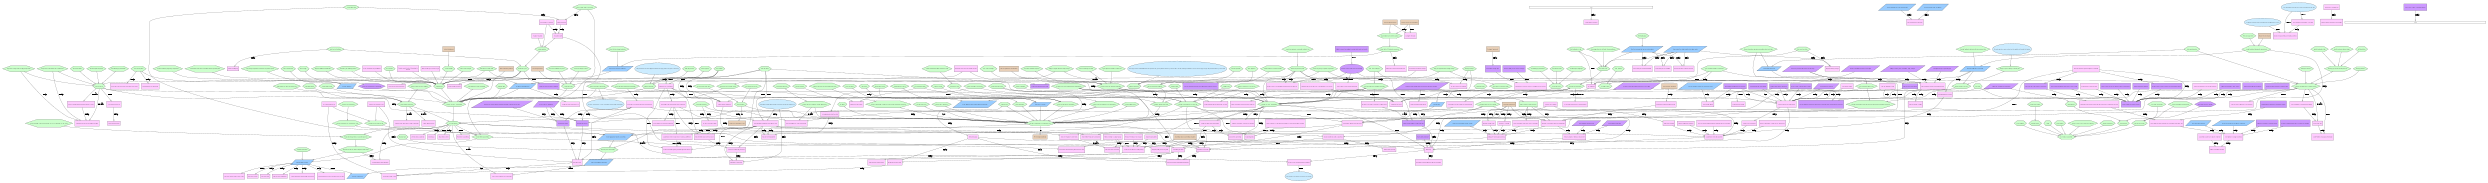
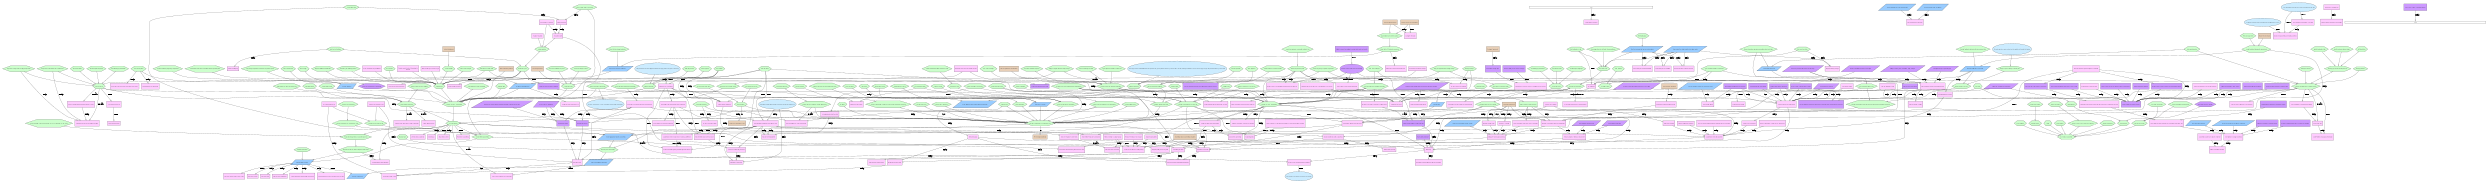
edge "Maintain kid s voice in choice of category and title of post" -> "Staying at kids level": added, label "Help"
node "Search for answer": added
edge "Avoid Editing in first tier" -> "Avoid Annoying Kids": label "Help" -> "AND"
